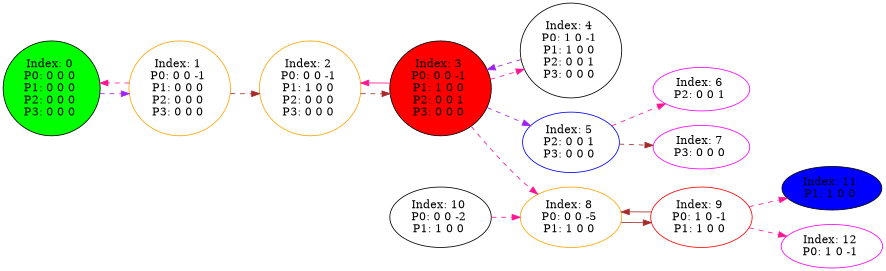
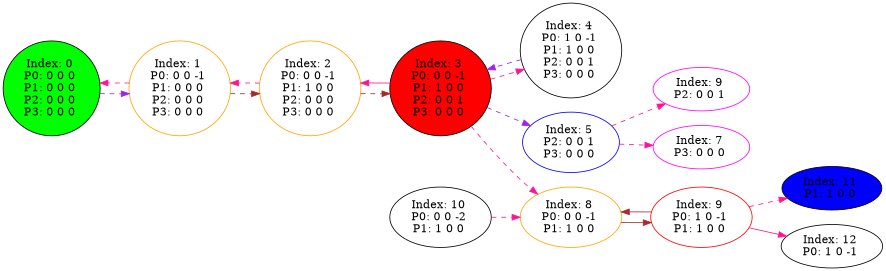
edge "Index: 2 P0: 0 0 -1 P1: 1 0 0 P2: 0 0 0 P3: 0 0 0" -> "Index: 1 P0: 0 0 -1 P1: 0 0 0 P2: 0 0 0 P3: 0 0 0": added
node "Index: 6 P2: 0 0 1": label "Index: 6 P2: 0 0 1" -> "Index: 9 P2: 0 0 1"
edge "Index: 5 P2: 0 0 1 P3: 0 0 0" -> "Index: 7 P3: 0 0 0": color brown -> deeppink
node "Index: 8 P0: 0 0 -5 P1: 1 0 0": label "Index: 8 P0: 0 0 -5 P1: 1 0 0" -> "Index: 8 P0: 0 0 -1 P1: 1 0 0"
edge "Index: 9 P0: 1 0 -1 P1: 1 0 0" -> "Index: 12 P0: 1 0 -1": style dashed -> solid
node "Index: 12 P0: 1 0 -1": color fuchsia -> black
